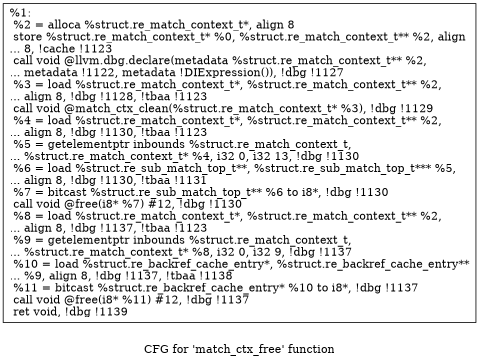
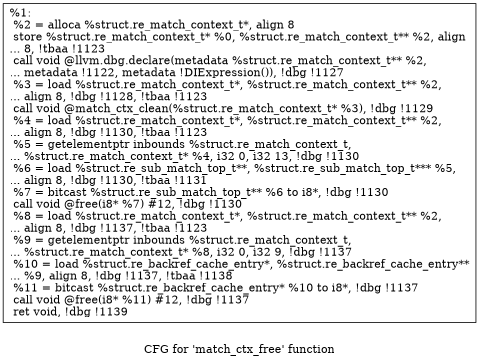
node "%1:": text "... 8, !cache !1123" -> "... 8, !tbaa !1123"
